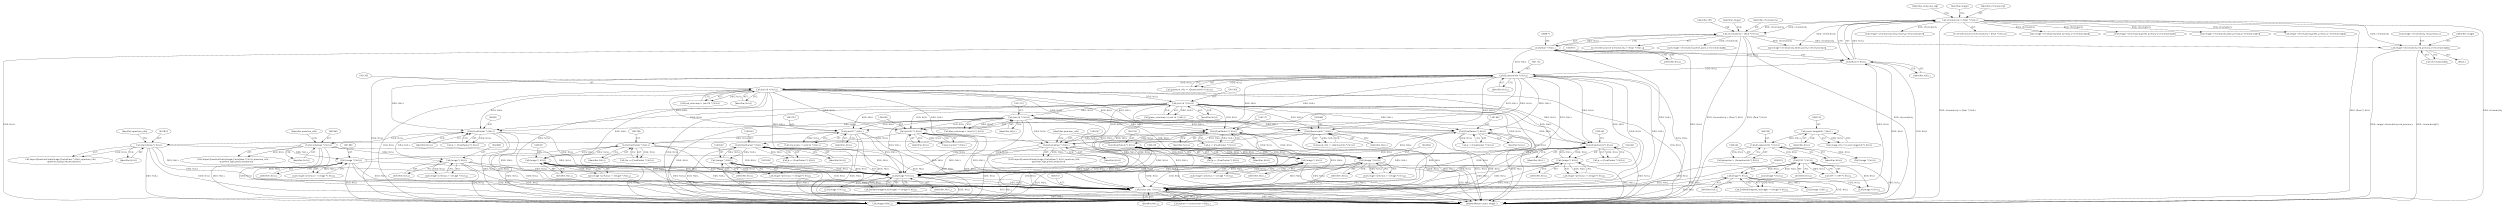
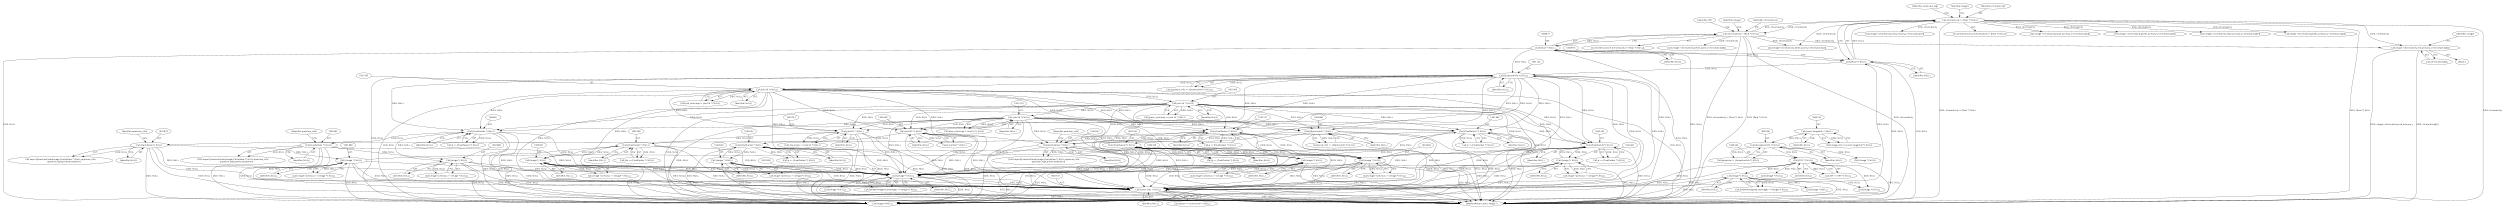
node "(Call,image->chromaticity.red_primary.x)": removed
node "1000318": removed
